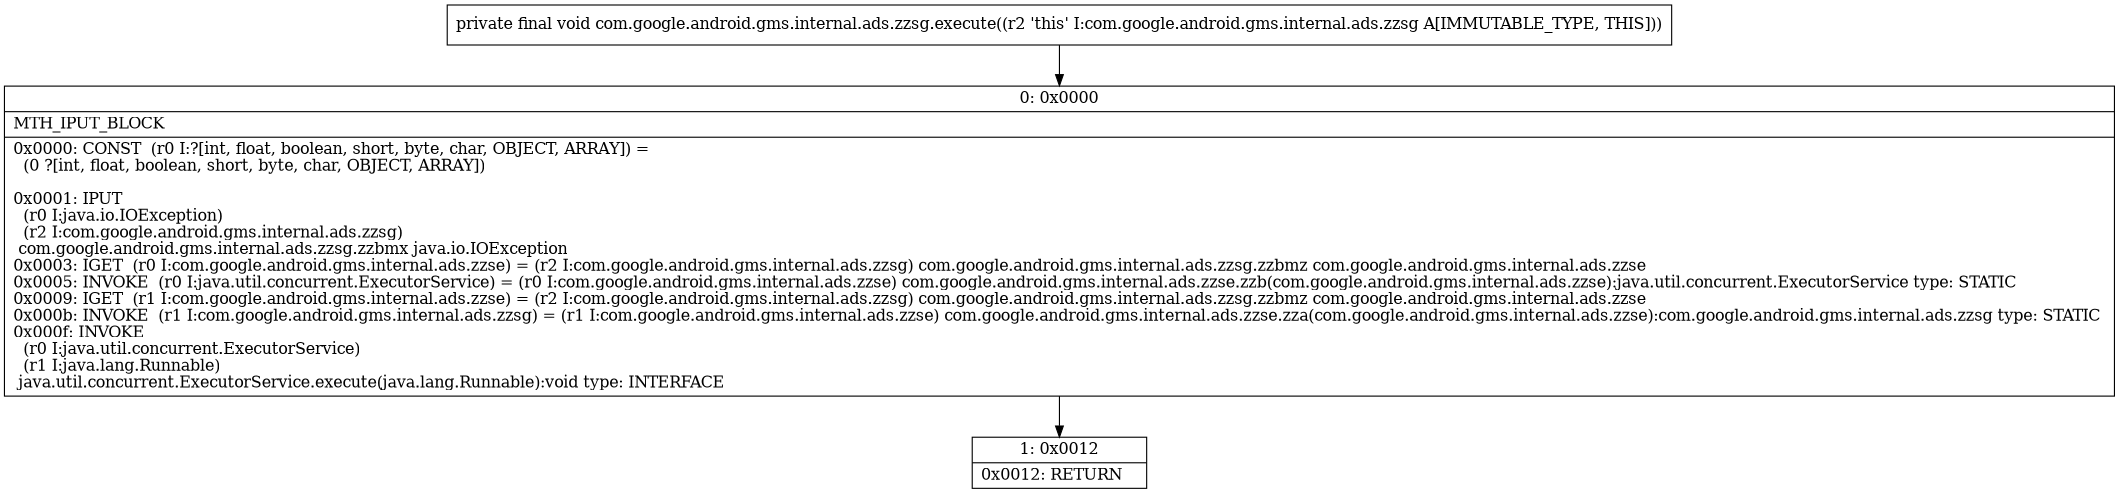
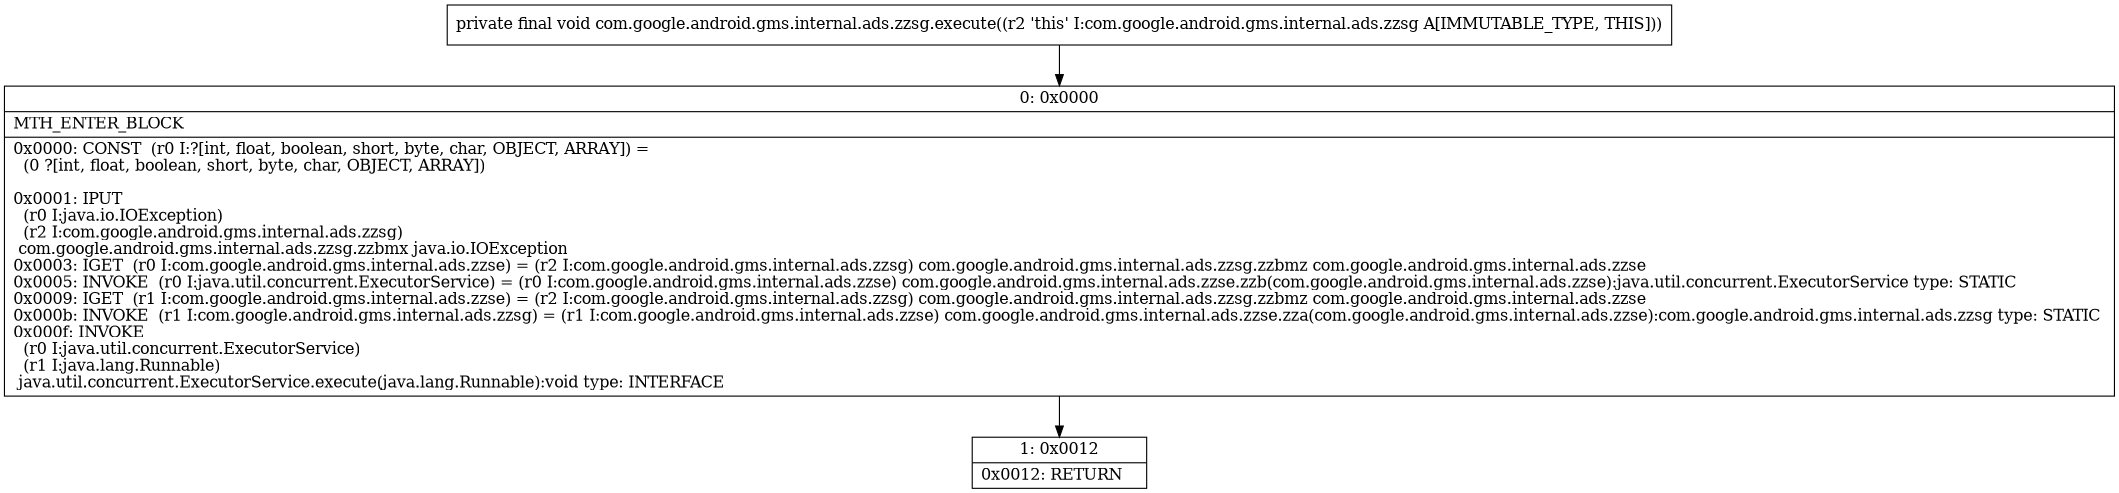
node "0: 0x0000": text "MTH_IPUT_BLOCK" -> "MTH_ENTER_BLOCK"
